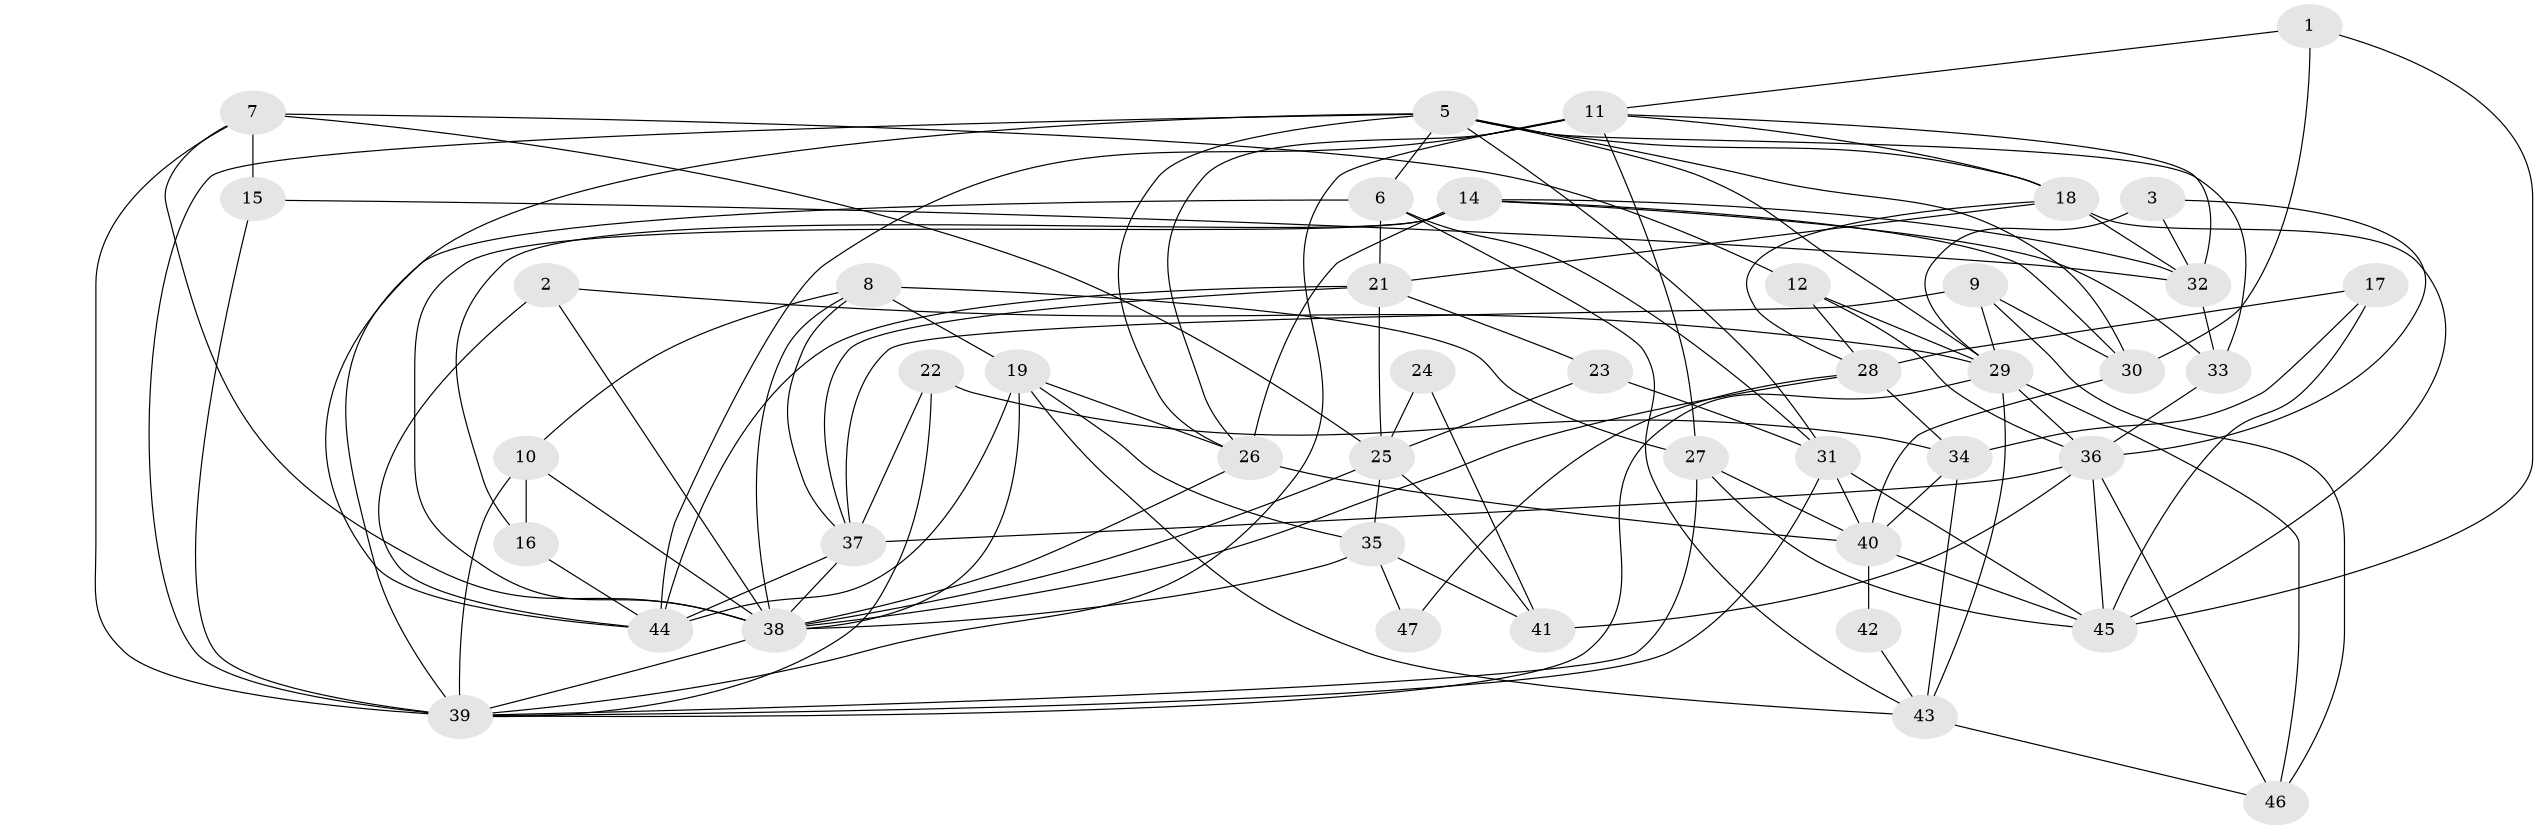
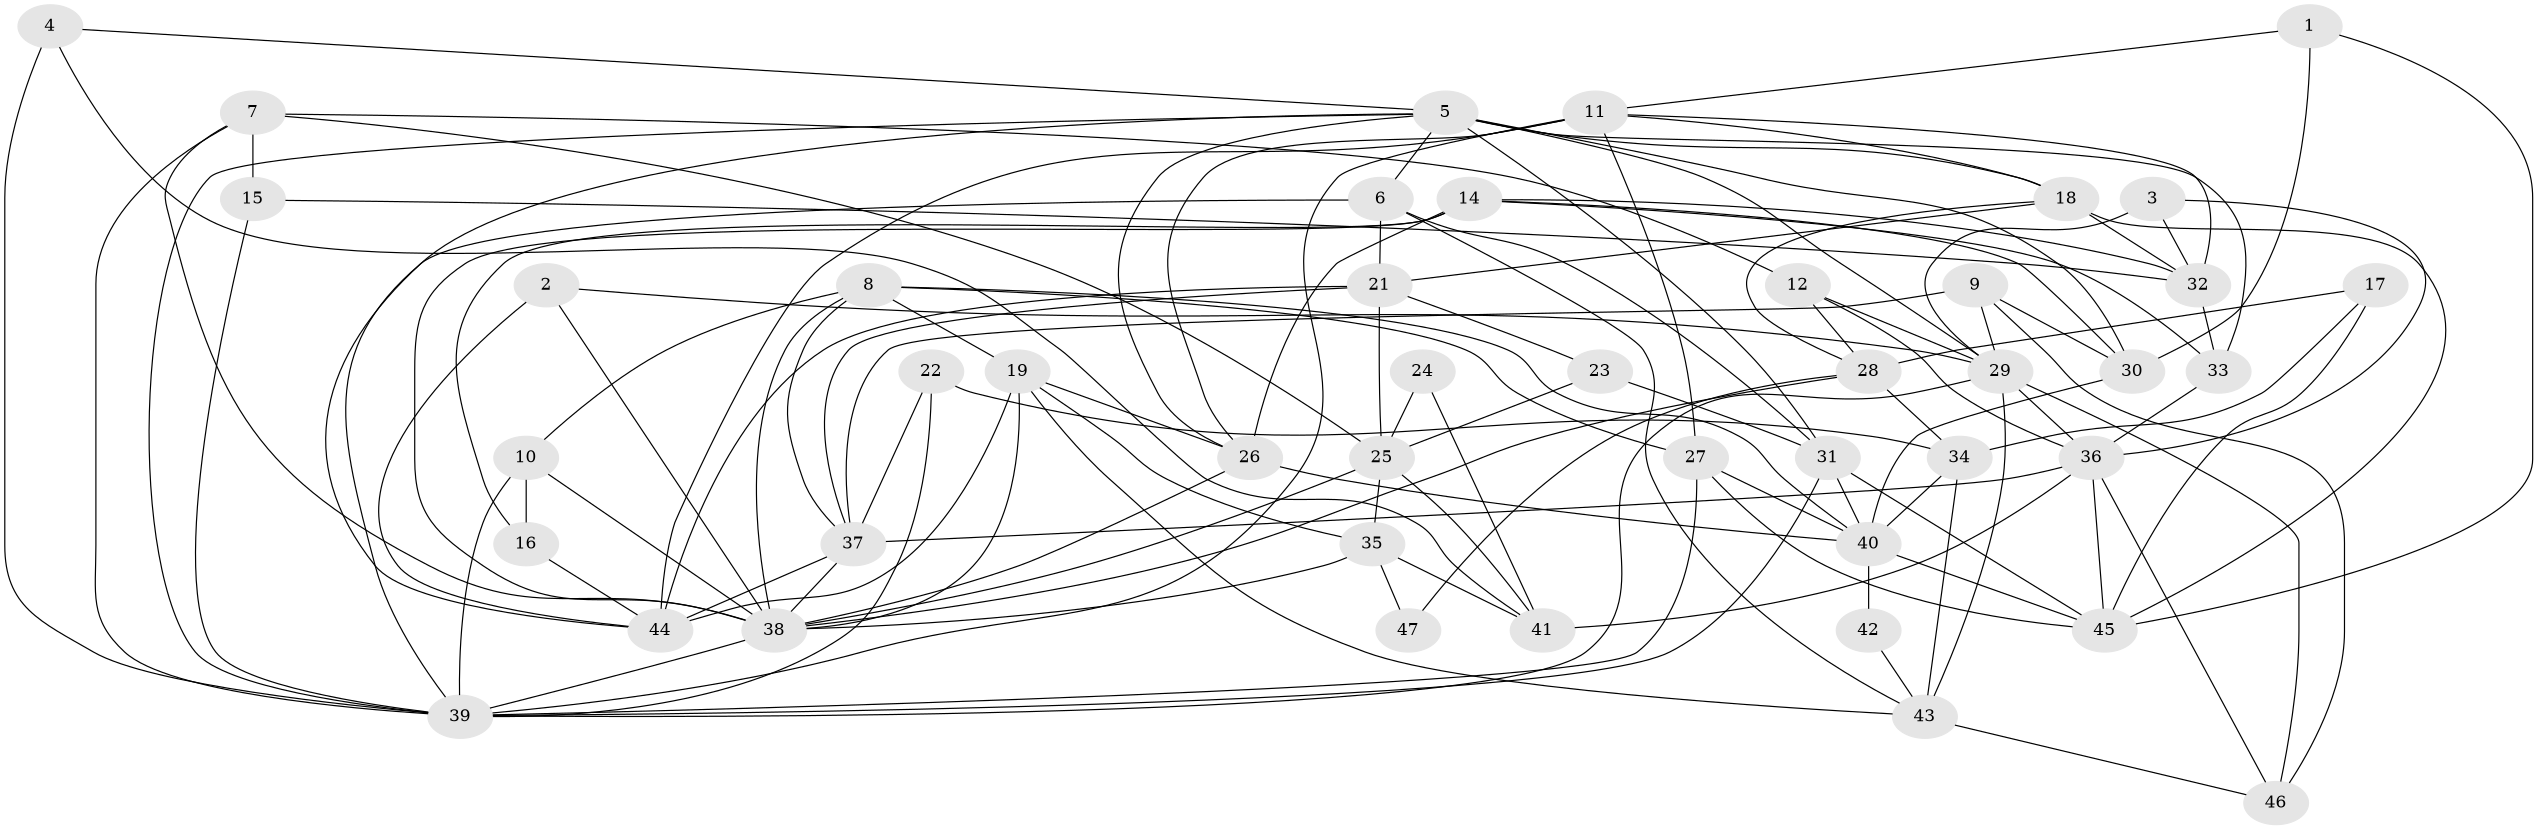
node "4": added
edge "8" -- "40": added
